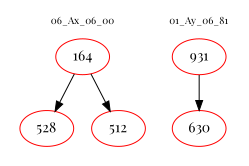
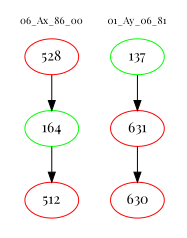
cluster "06_Ax_06_00": label "06_Ax_06_00" -> "06_Ax_86_00"
node "164": color red -> green
node "137": added
node "931": label "931" -> "631"
edge "164" -> "528": reversed
